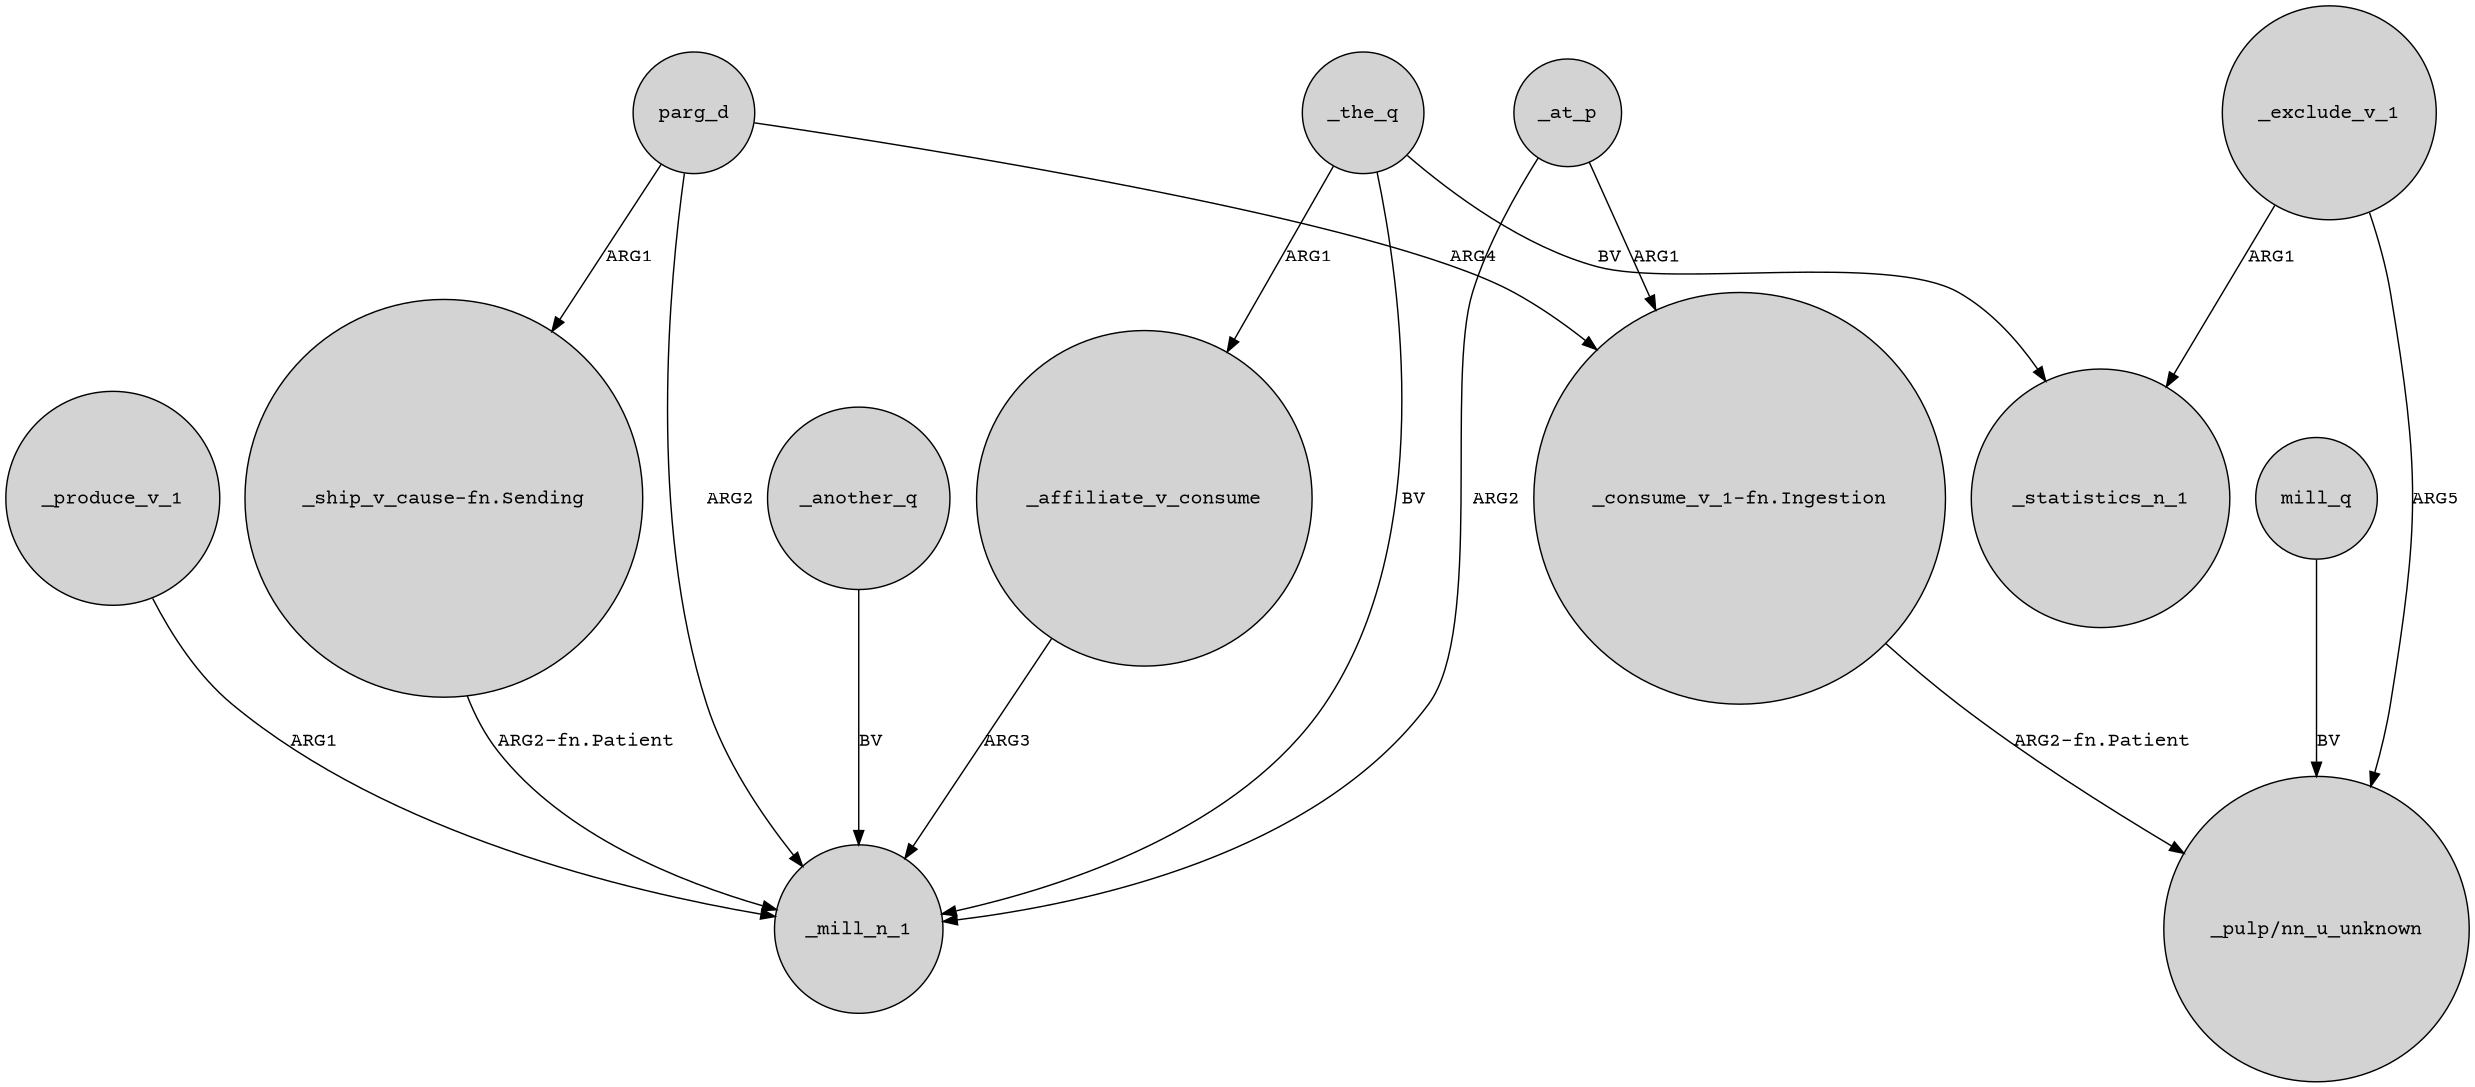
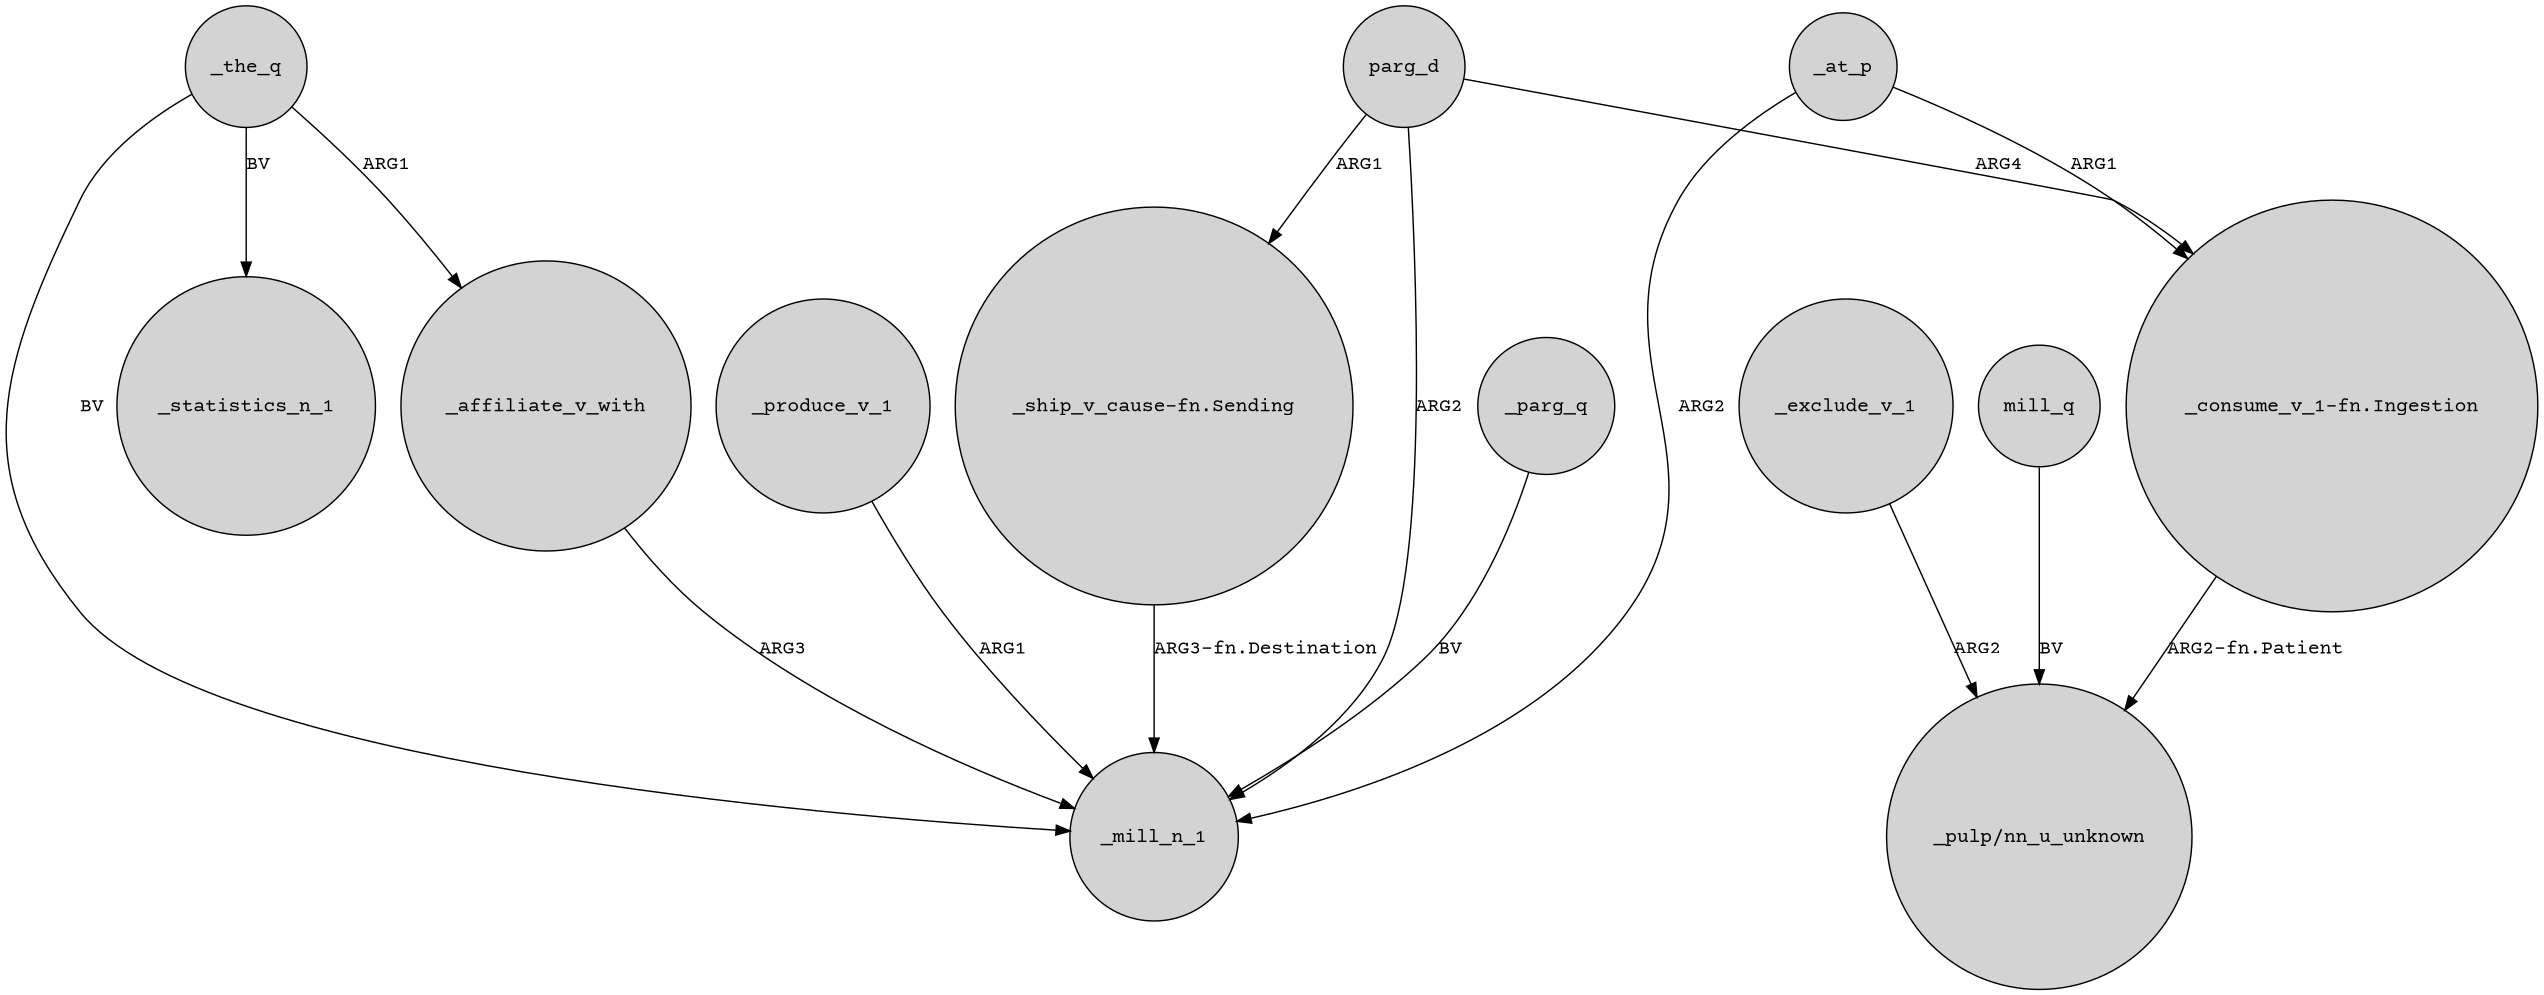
edge "_exclude_v_1" -> "_statistics_n_1": removed, label "ARG1"
node "_another_q": label "_another_q" -> "_parg_q"
node "_affiliate_v_consume": label "_affiliate_v_consume" -> "_affiliate_v_with"
edge "_exclude_v_1" -> "_pulp/nn_u_unknown": label "ARG5" -> "ARG2"
edge "_ship_v_cause-fn.Sending" -> "_mill_n_1": label "ARG2-fn.Patient" -> "ARG3-fn.Destination"
